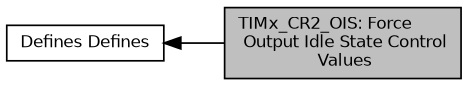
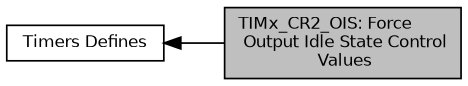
node "Defines Defines": label "Defines Defines" -> "Timers Defines"
